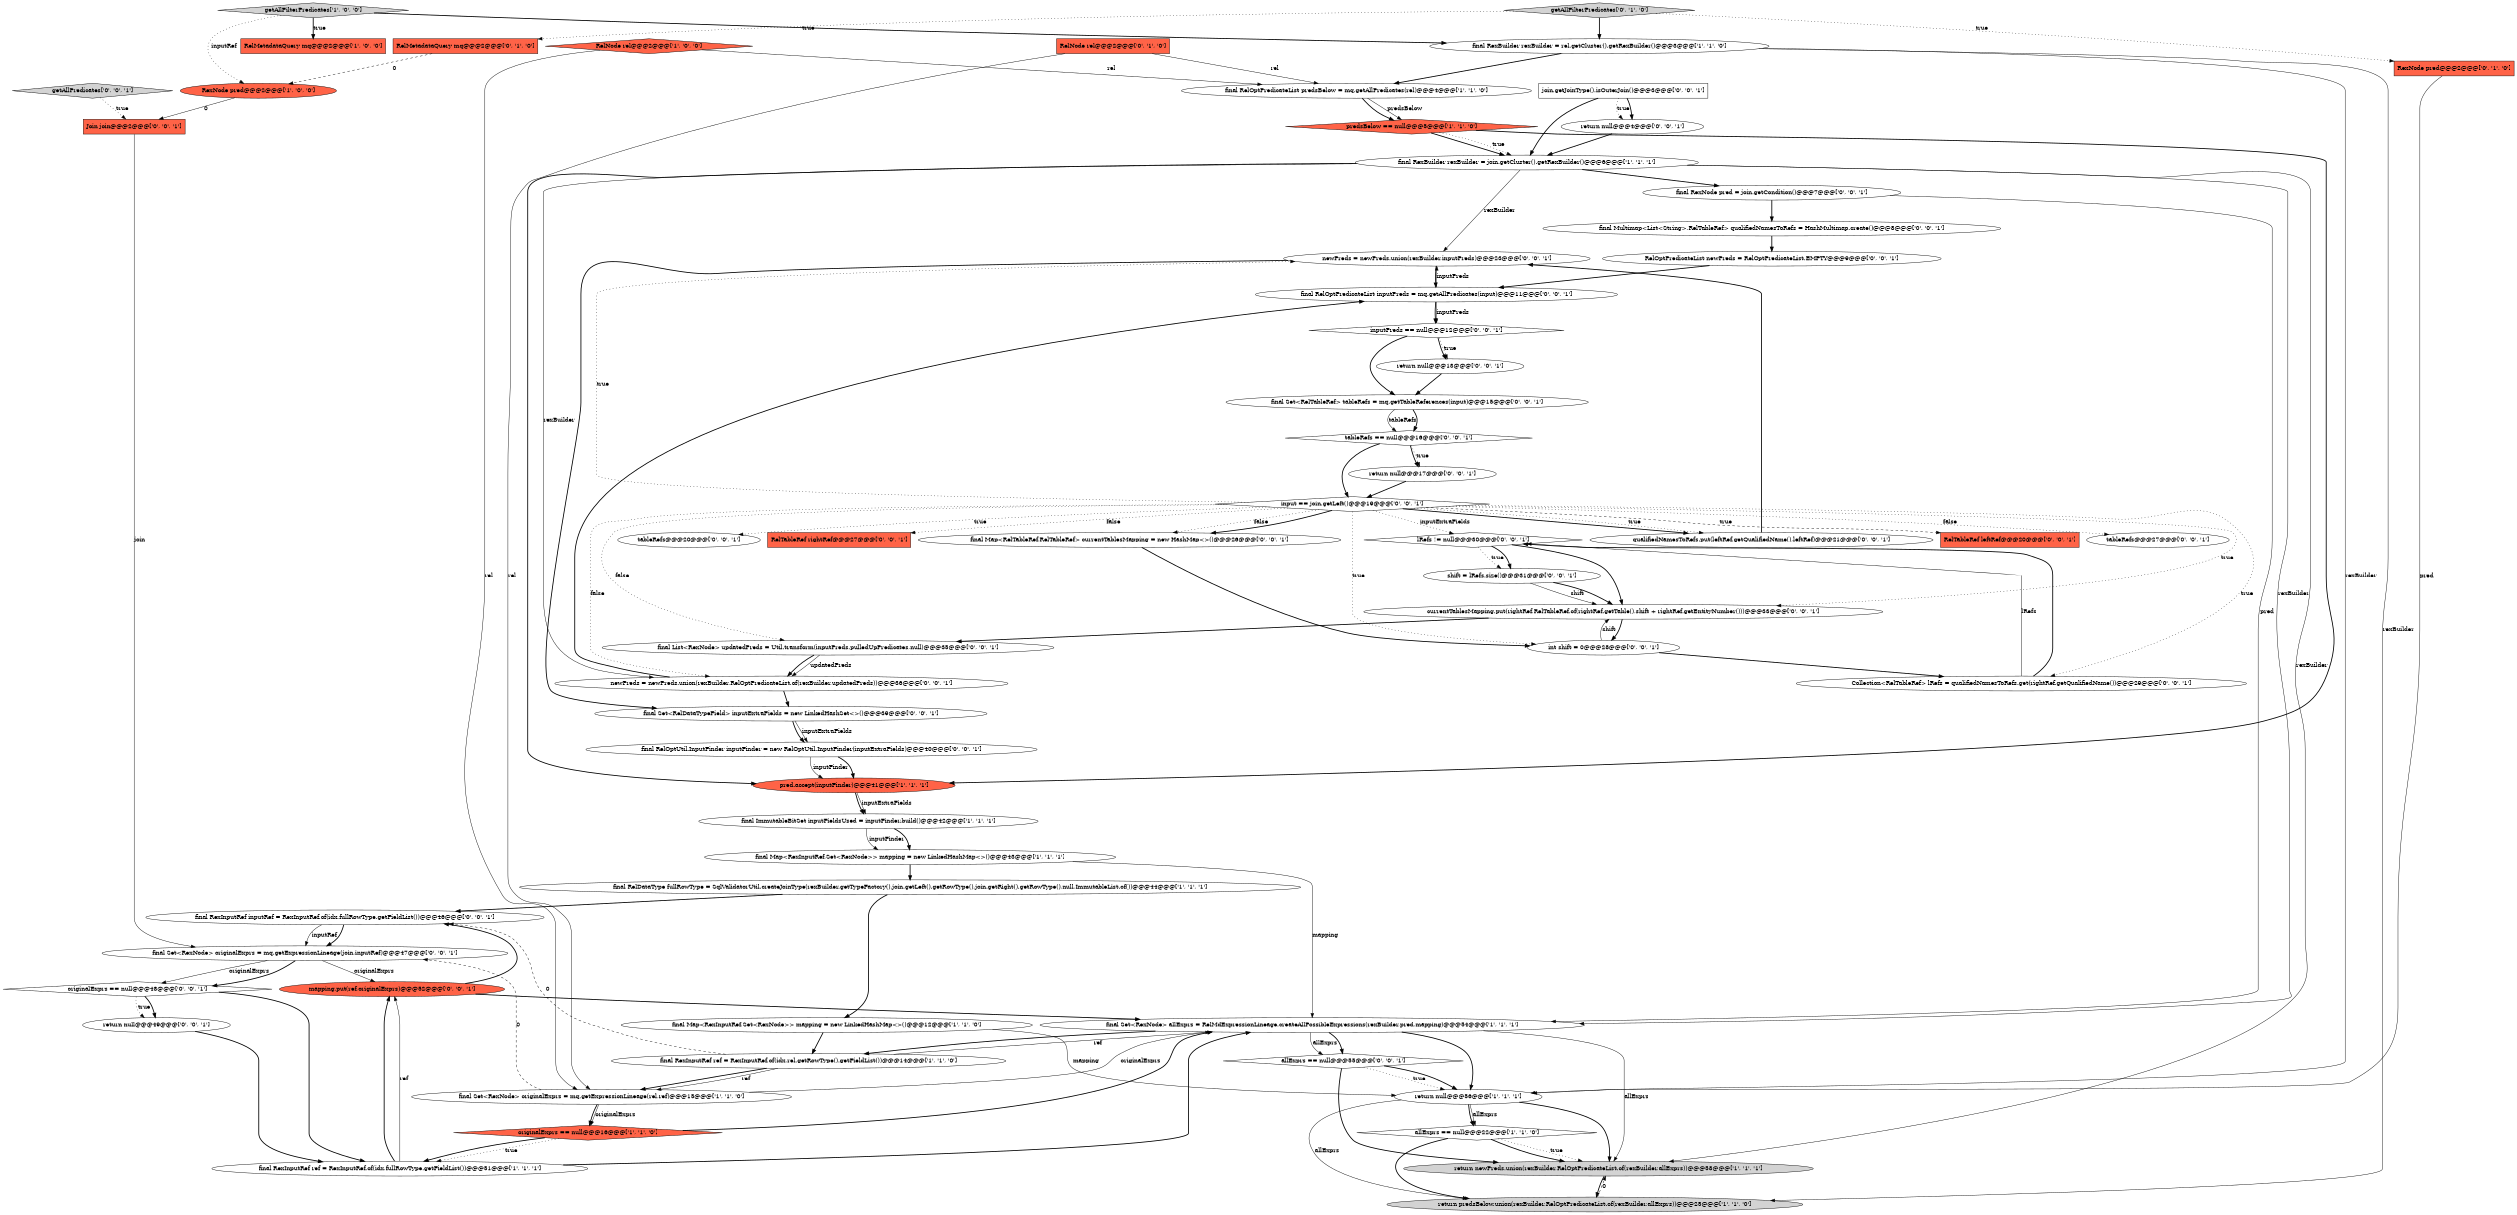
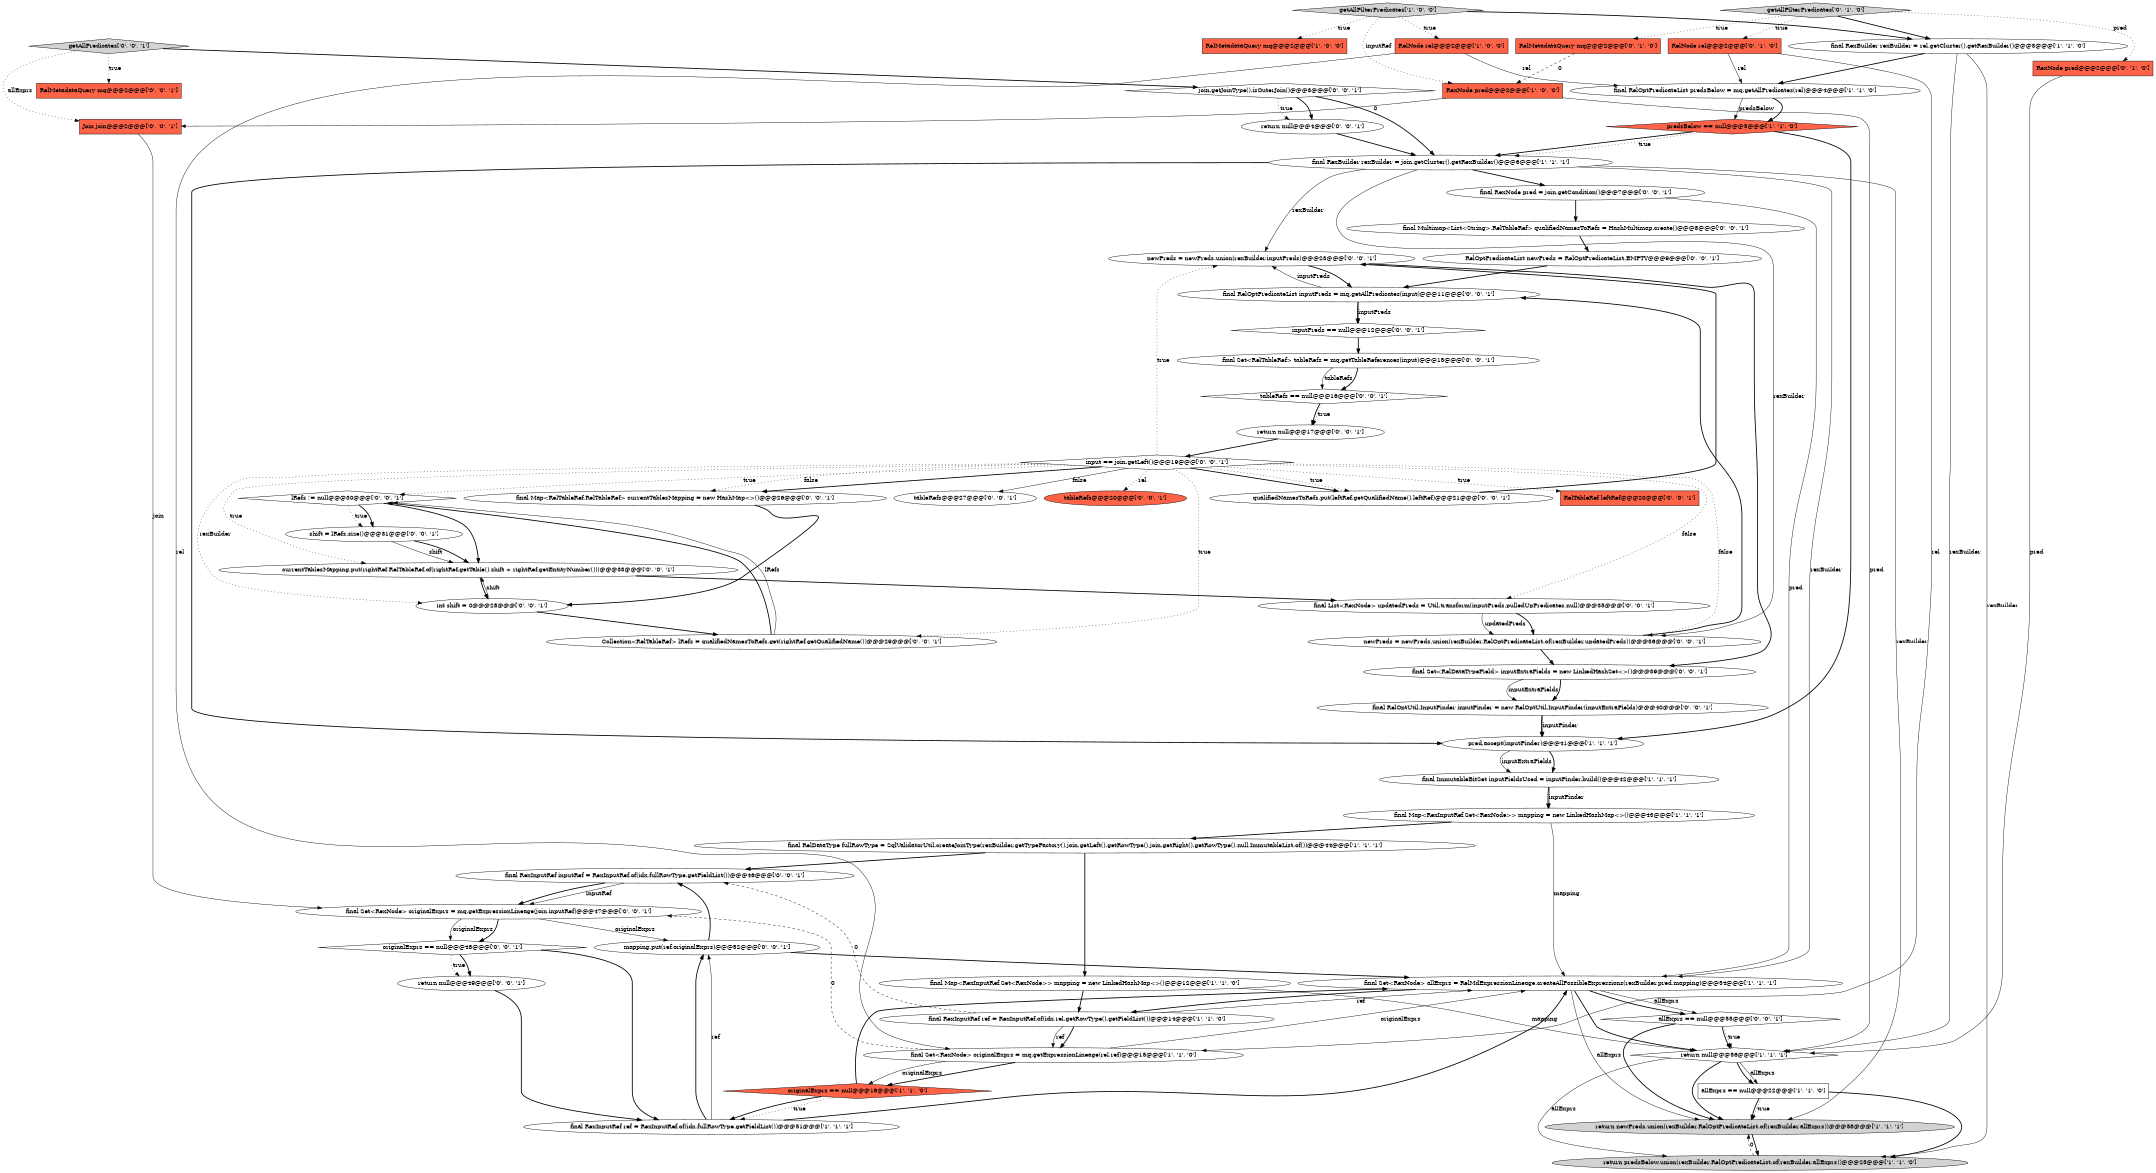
edge "getAllFilterPredicates['1', '0', '0']" -> "RelMetadataQuery mq@@@2@@@['1', '0', '0']": style bold -> dotted
edge "getAllFilterPredicates['1', '0', '0']" -> "RelNode rel@@@2@@@['1', '0', '0']": added, label "true"
edge "getAllFilterPredicates['0', '1', '0']" -> "RelNode rel@@@2@@@['0', '1', '0']": added, label "true"
edge "getAllFilterPredicates['0', '1', '0']" -> "RexNode pred@@@2@@@['0', '1', '0']": label "true" -> "pred"
node "RelNode rel@@@2@@@['1', '0', '0']": shape diamond -> box
edge "getAllPredicates['0', '0', '1']" -> "join.getJoinType().isOuterJoin()@@@3@@@['0', '0', '1']": added
node "RelMetadataQuery mq@@@2@@@['0', '0', '1']": added
node "RexNode pred@@@2@@@['1', '0', '0']": shape ellipse -> box
node "join.getJoinType().isOuterJoin()@@@3@@@['0', '0', '1']": shape box -> diamond
edge "getAllPredicates['0', '0', '1']" -> "Join join@@@2@@@['0', '0', '1']": label "true" -> "allExprs"
node "return null@@@13@@@['0', '0', '1']": removed
edge "tableRefs == null@@@16@@@['0', '0', '1']" -> "input == join.getLeft()@@@19@@@['0', '0', '1']": removed
edge "RexNode pred@@@2@@@['1', '0', '0']" -> "return null@@@56@@@['1', '1', '1']": added, label "pred"
edge "input == join.getLeft()@@@19@@@['0', '0', '1']" -> "tableRefs@@@27@@@['0', '0', '1']": style dotted -> solid
edge "input == join.getLeft()@@@19@@@['0', '0', '1']" -> "tableRefs@@@20@@@['0', '0', '1']": label "true" -> "rel"
edge "input == join.getLeft()@@@19@@@['0', '0', '1']" -> "lRefs != null@@@30@@@['0', '0', '1']": label "inputExtraFields" -> "true"
edge "input == join.getLeft()@@@19@@@['0', '0', '1']" -> "RelTableRef leftRef@@@20@@@['0', '0', '1']": style dashed -> dotted
node "tableRefs@@@20@@@['0', '0', '1']": fillcolor white -> tomato
node "RelTableRef rightRef@@@27@@@['0', '0', '1']": removed
edge "input == join.getLeft()@@@19@@@['0', '0', '1']" -> "int shift = 0@@@28@@@['0', '0', '1']": label "true" -> "rexBuilder"
node "pred.accept(inputFinder)@@@41@@@['1', '1', '1']": fillcolor tomato -> white
node "mapping.put(ref,originalExprs)@@@52@@@['0', '0', '1']": fillcolor tomato -> white
node "return null@@@56@@@['1', '1', '1']": shape ellipse -> diamond
node "allExprs == null@@@22@@@['1', '1', '0']": shape diamond -> box
